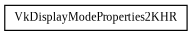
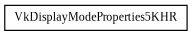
node "VkDisplayModeProperties2KHR": label "VkDisplayModeProperties2KHR" -> "VkDisplayModeProperties5KHR"
